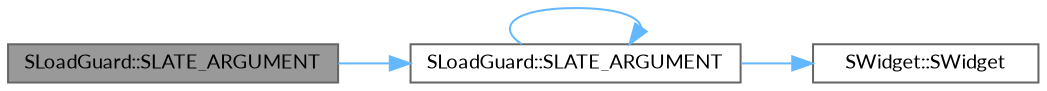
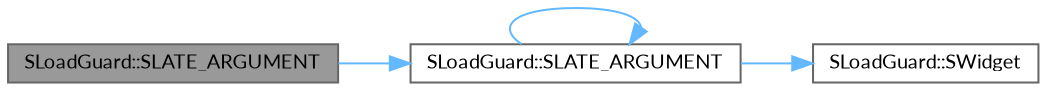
node "SWidget::SWidget": label "SWidget::SWidget" -> "SLoadGuard::SWidget"
